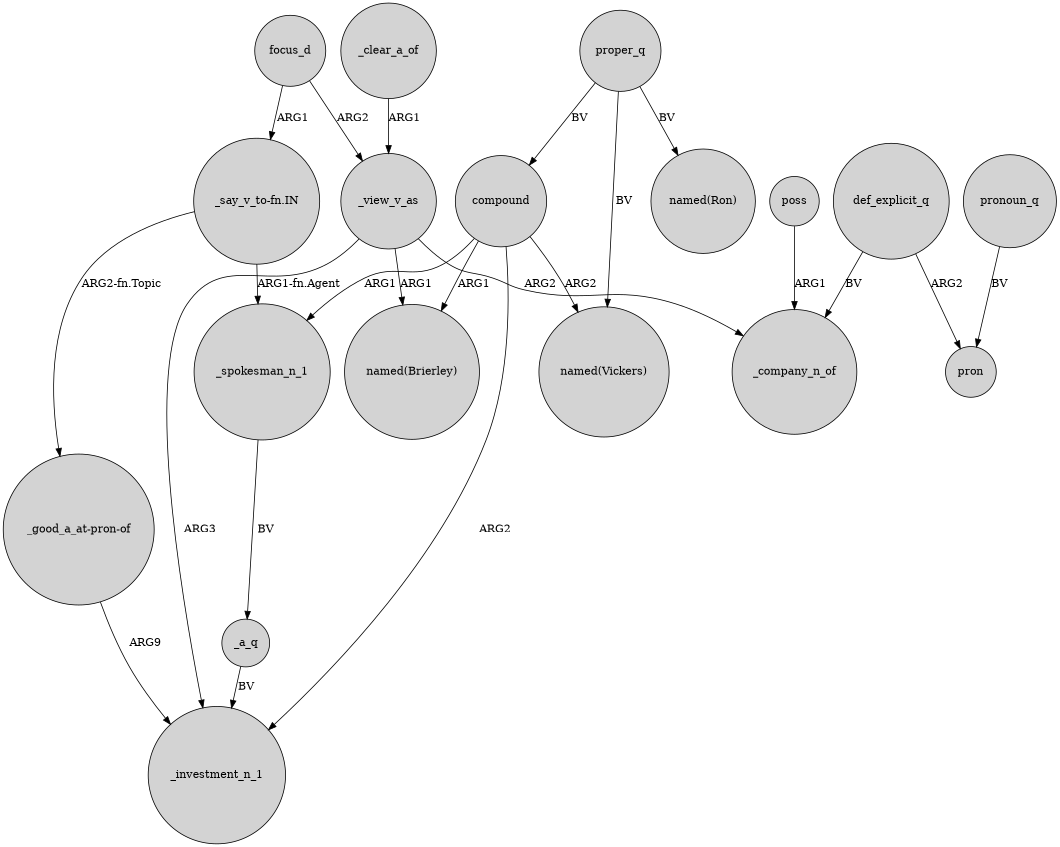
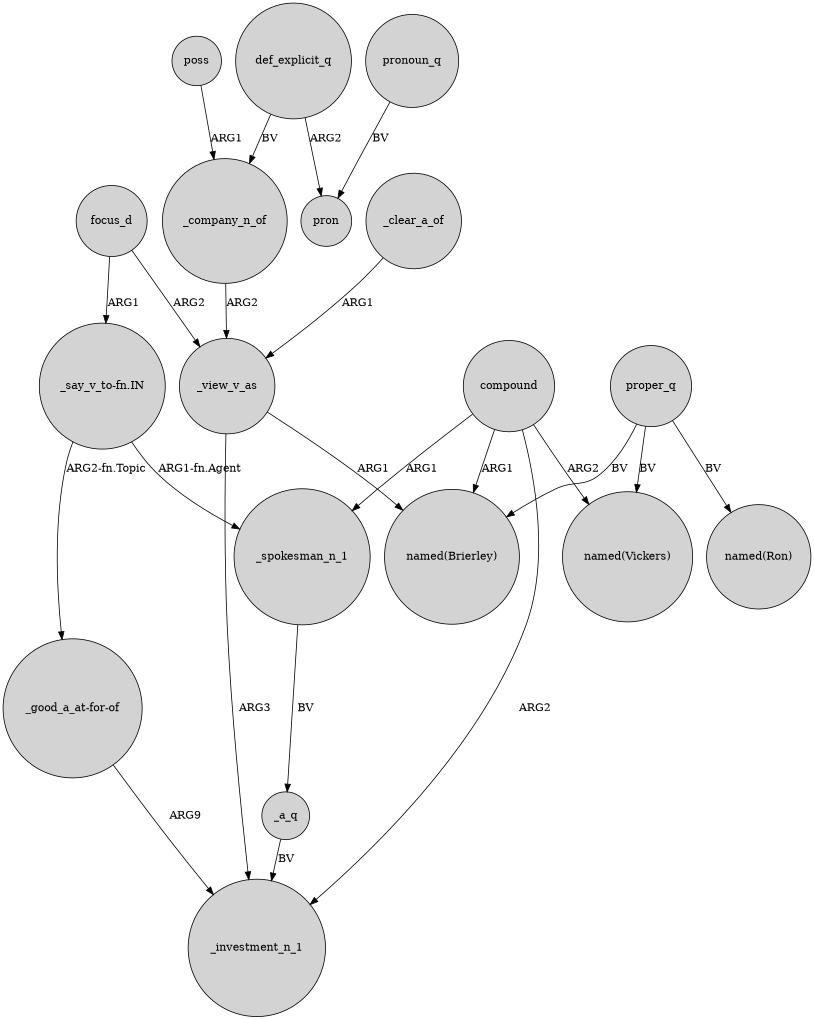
edge "proper_q" -> "compound": now "proper_q" -> "named(Brierley)"
edge "_view_v_as" -> "_company_n_of": reversed
node "_good_a_at-pron-of": label "_good_a_at-pron-of" -> "_good_a_at-for-of"
